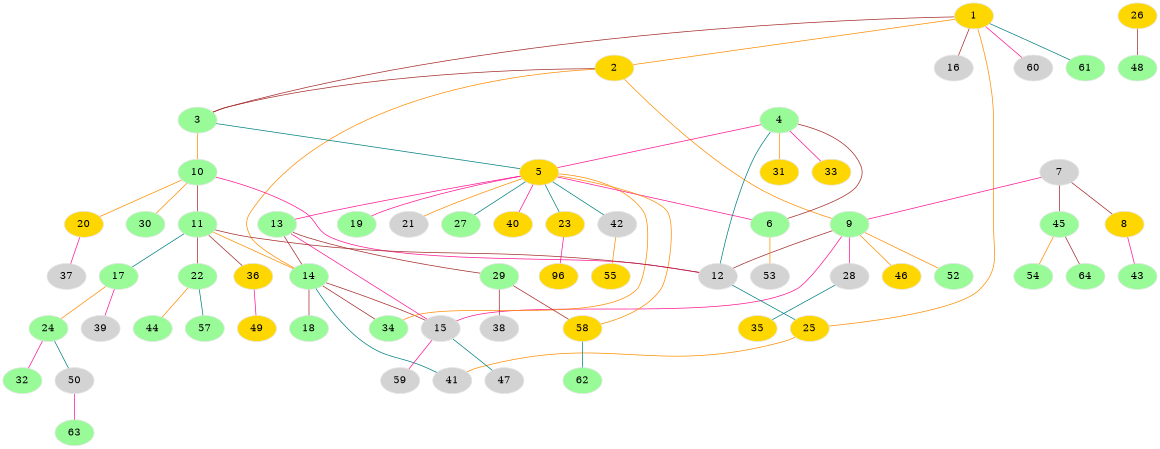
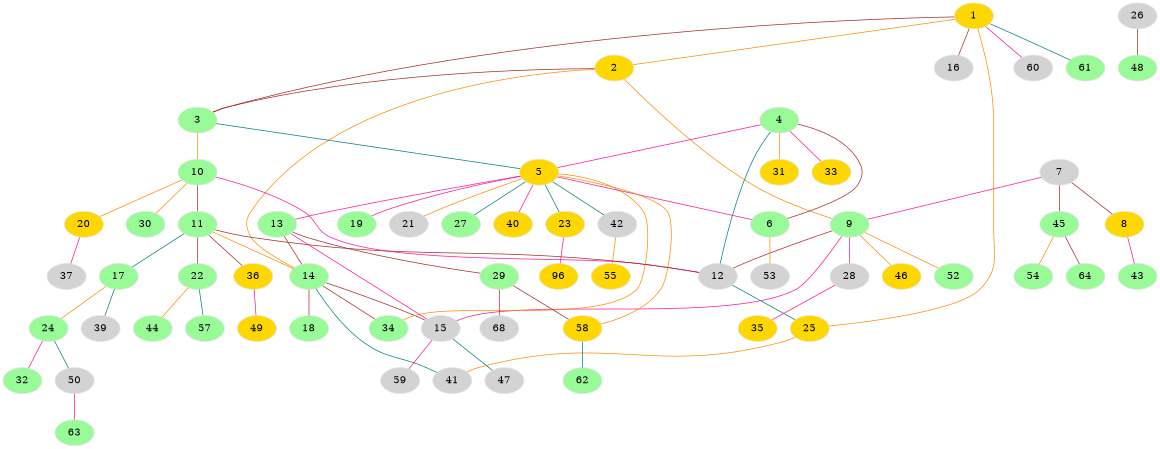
node "26": fillcolor gold -> lightgrey
edge "17" -- "39": color deeppink -> teal
edge "28" -- "35": color teal -> deeppink
node "38": label "38" -> "68"
